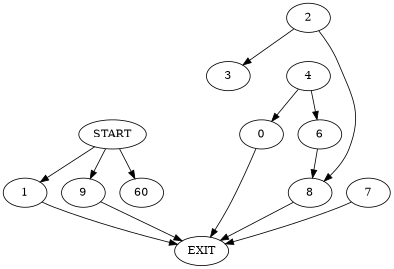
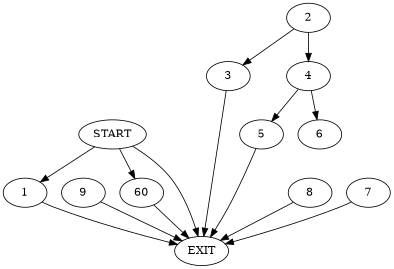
edge "2" -> "8": now "2" -> "4"
node "0": label "0" -> "5"
edge "3" -> "EXIT": added
edge "6" -> "8": removed
edge "START" -> "9": now "START" -> "EXIT"
edge "60" -> "EXIT": added
